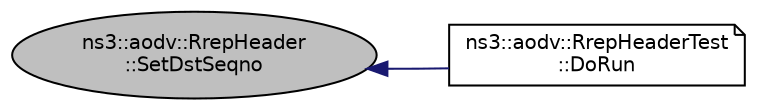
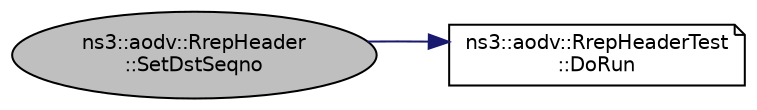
edge "ns3::aodv::RrepHeaderTest ::DoRun" -> "ns3::aodv::RrepHeader ::SetDstSeqno": reversed
